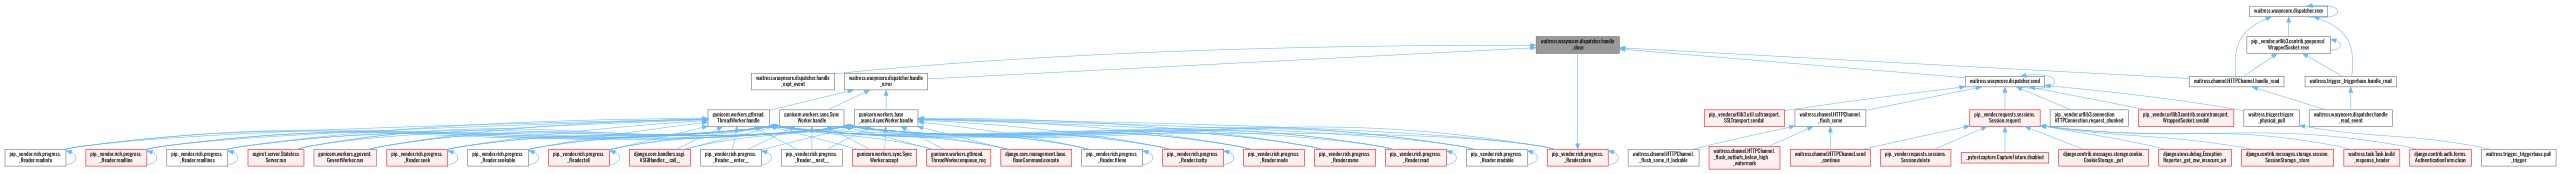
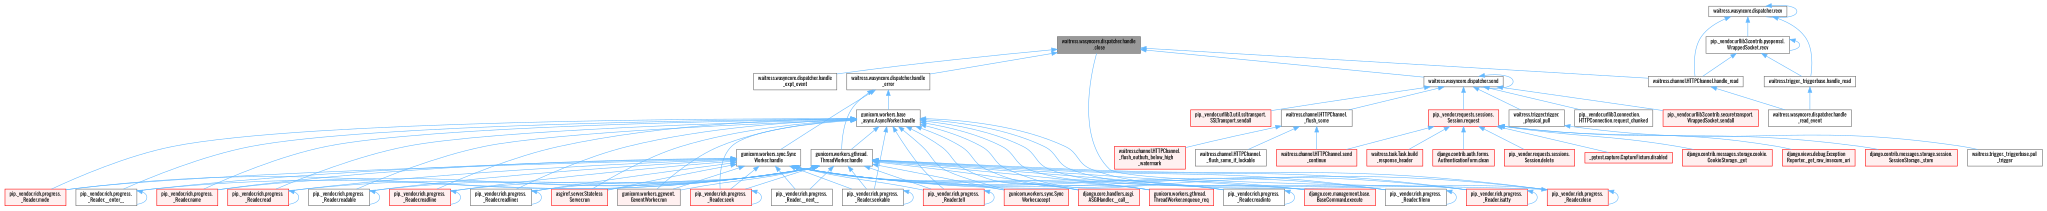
edge "pip._vendor.rich.progress. _Reader.__next__" -> "gunicorn.workers.base _async.AsyncWorker.handle": now "gunicorn.workers.gthread. ThreadWorker.handle" -> "gunicorn.workers.base _async.AsyncWorker.handle"
